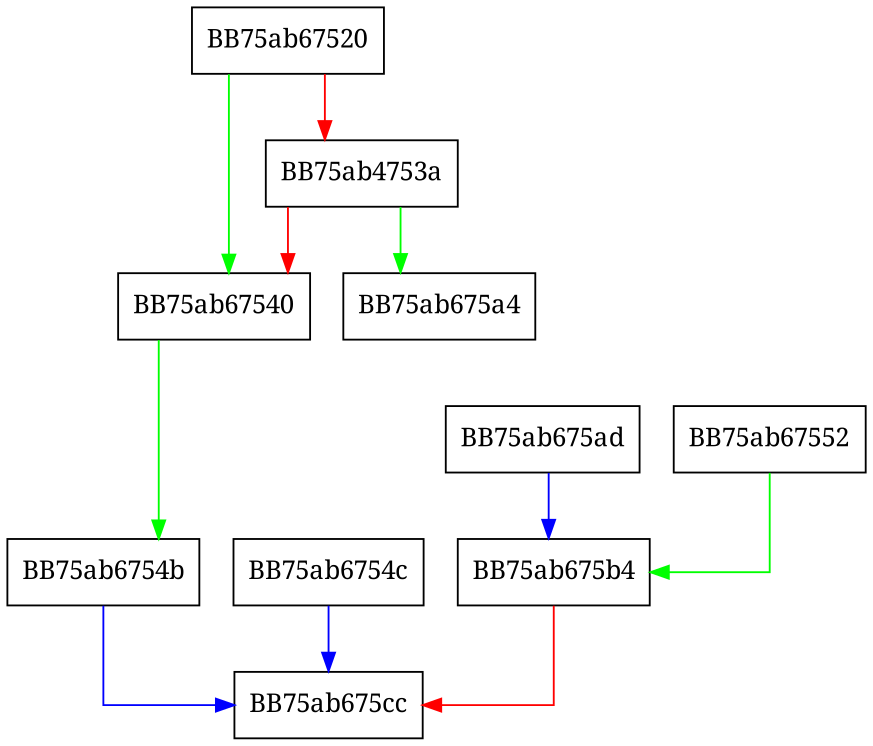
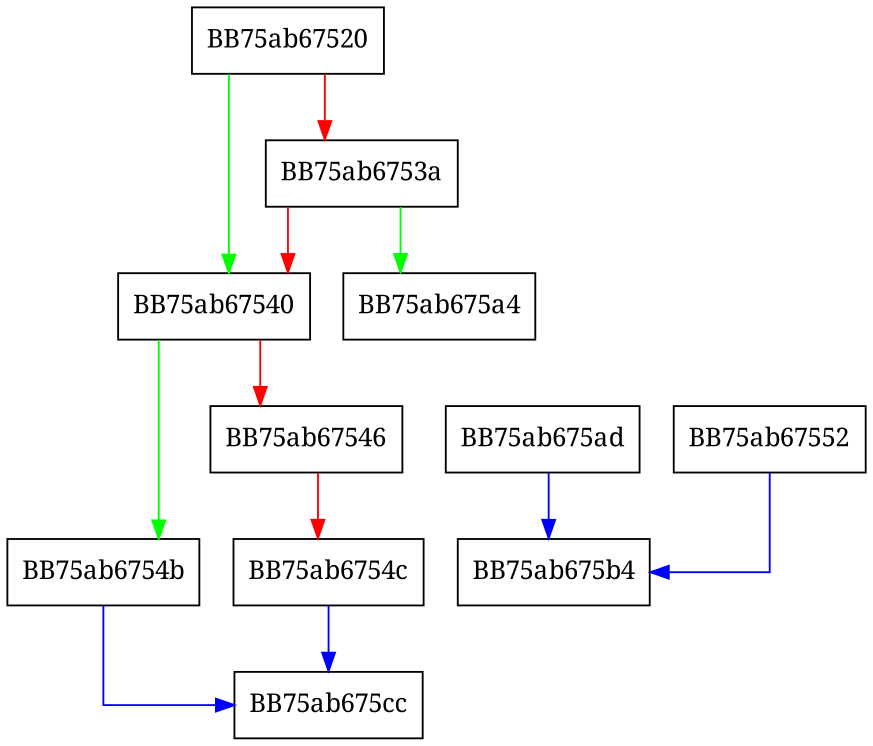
node "BB75ab4753a": label "BB75ab4753a" -> "BB75ab6753a"
node "BB75ab67546": added
edge "BB75ab67552" -> "BB75ab675b4": color green -> blue
edge "BB75ab675b4" -> "BB75ab675cc": removed
